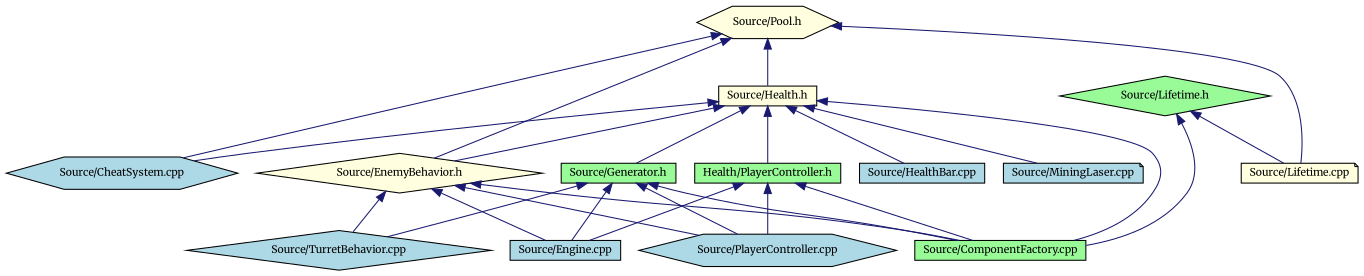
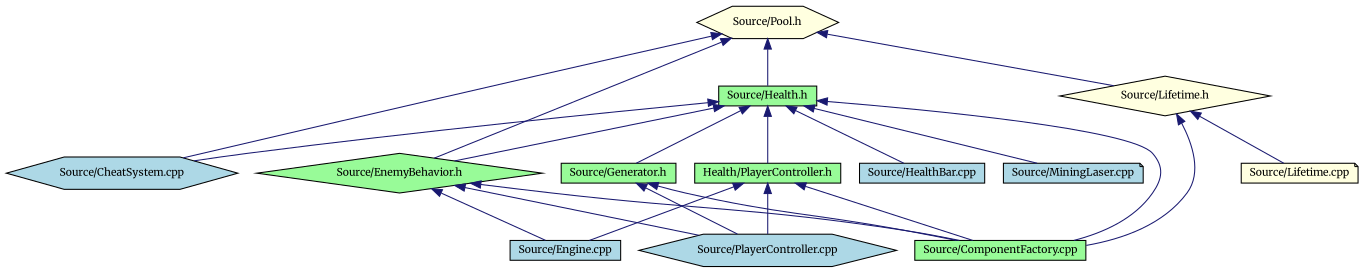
edge "Source/Lifetime.cpp" -> "Source/Pool.h": now "Source/Lifetime.h" -> "Source/Pool.h"
node "Source/Health.h": fillcolor lightyellow -> palegreen
node "Source/Lifetime.h": fillcolor palegreen -> lightyellow
node "Source/EnemyBehavior.h": fillcolor lightyellow -> palegreen
edge "Source/Engine.cpp" -> "Source/Generator.h": removed
node "Source/TurretBehavior.cpp": removed
